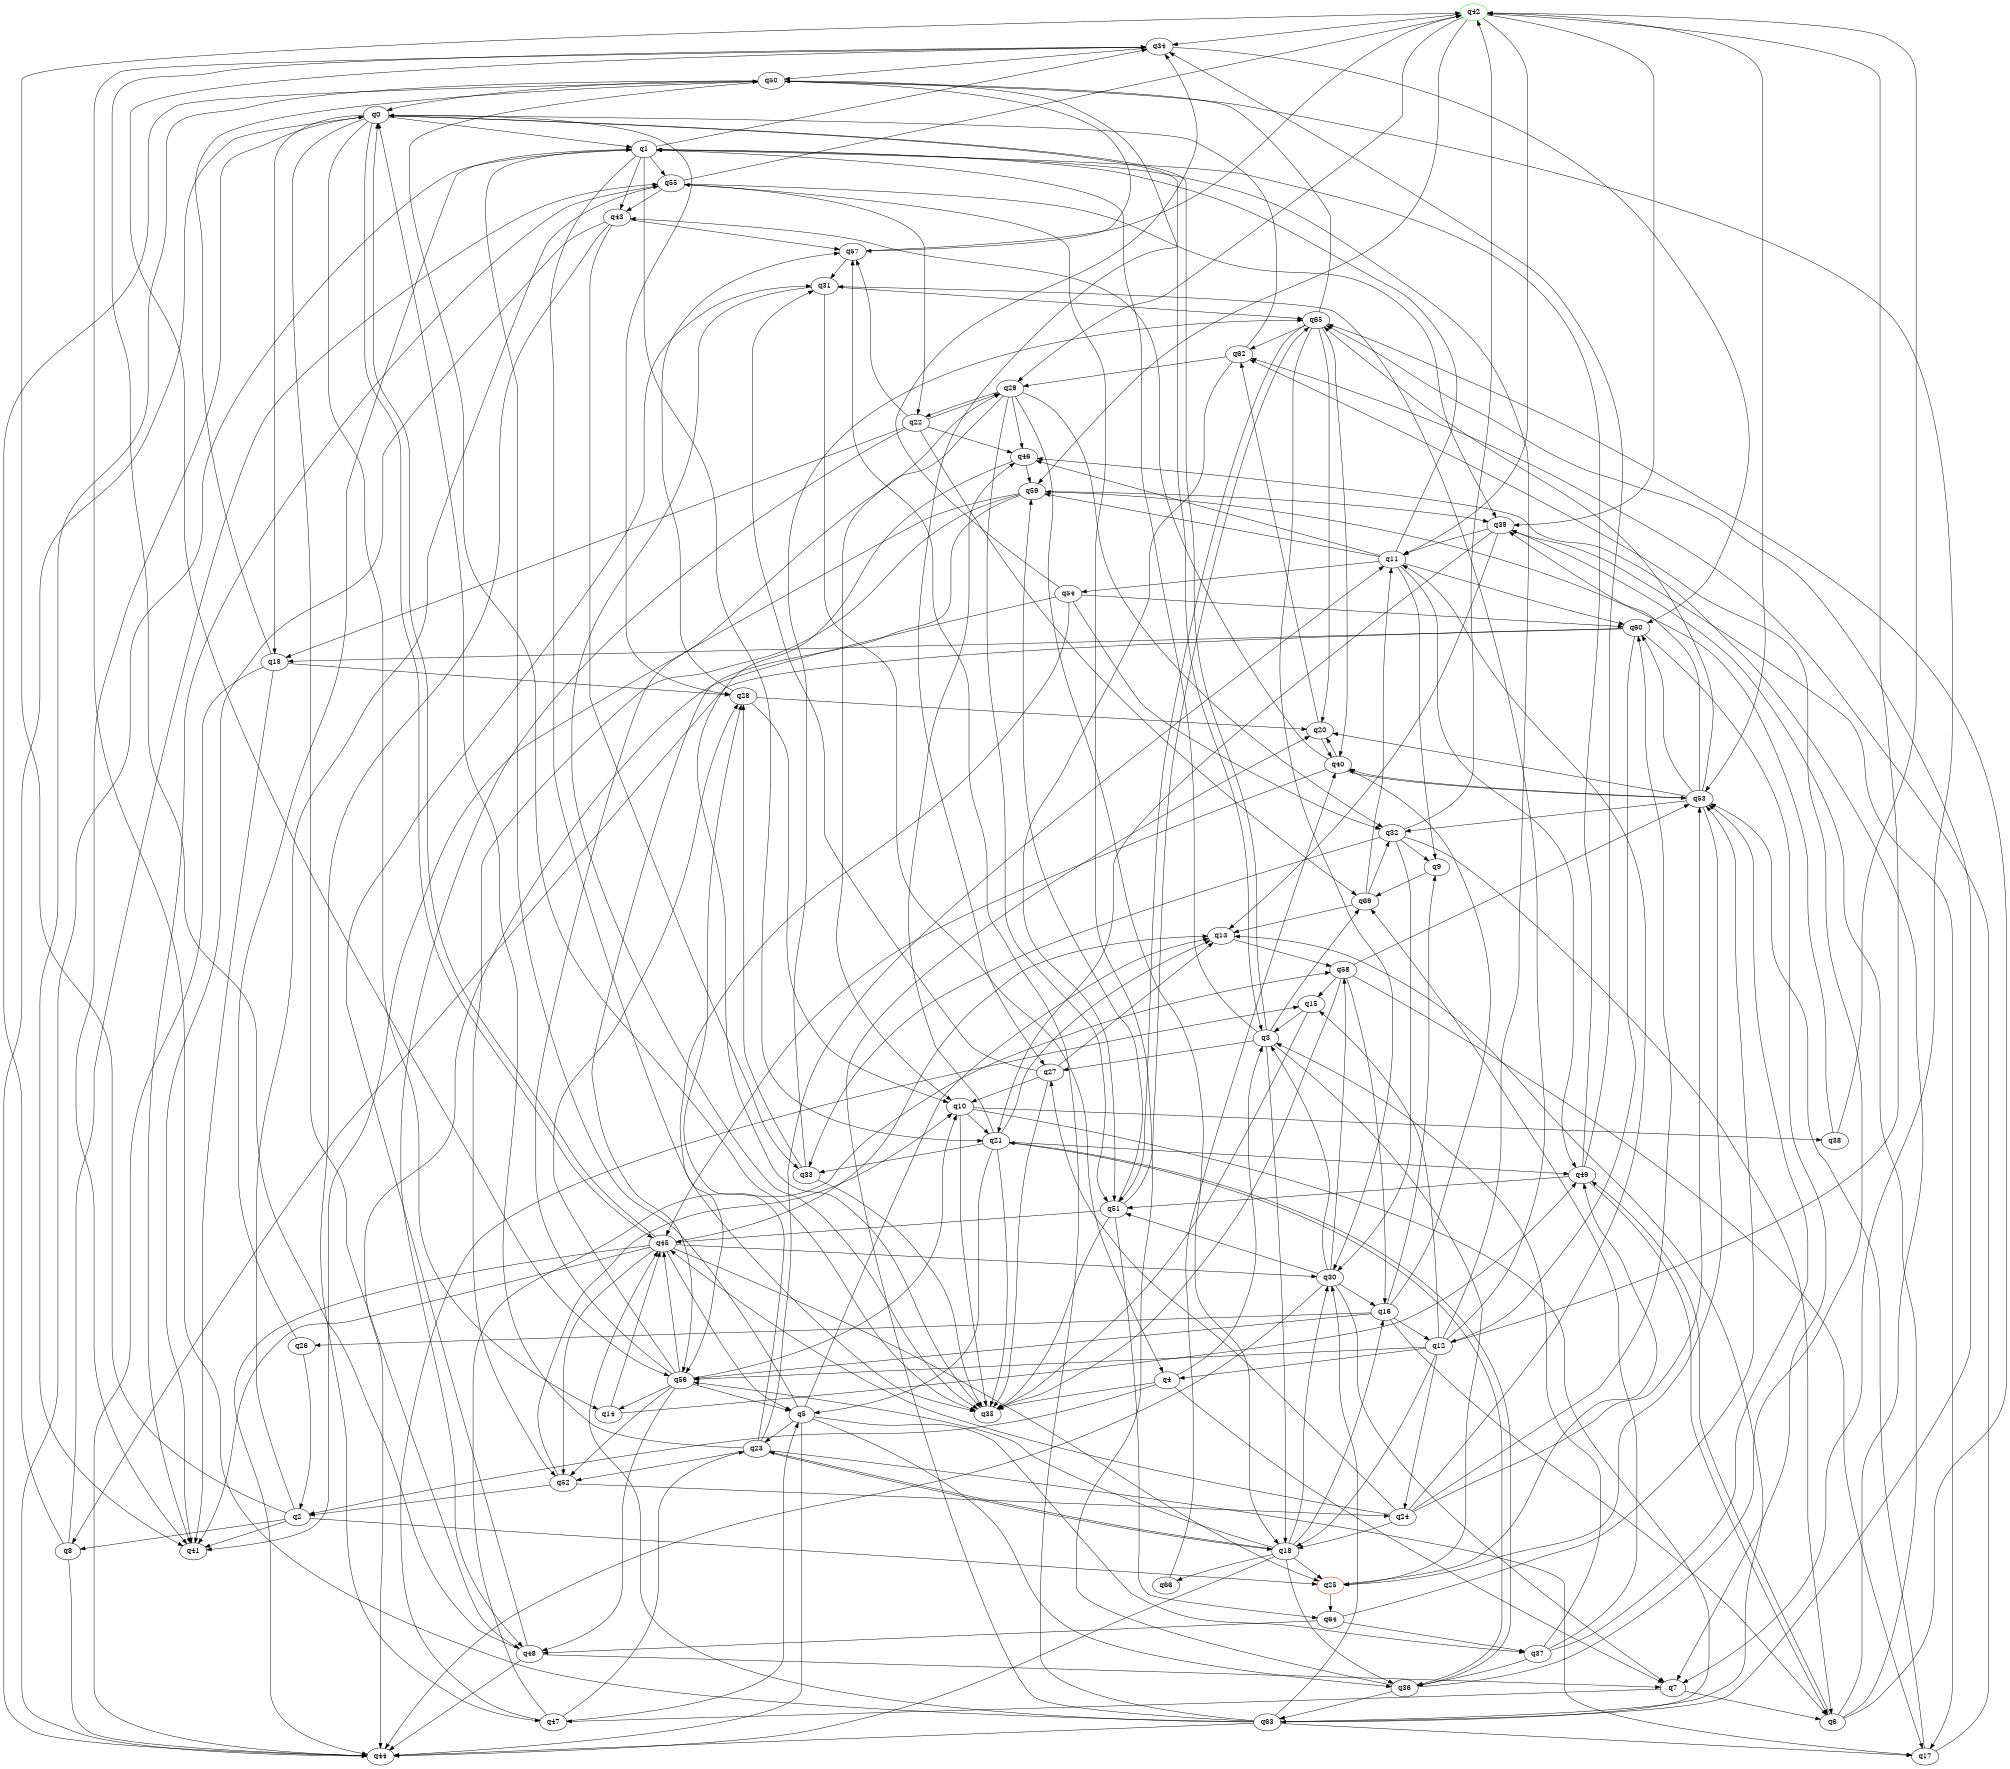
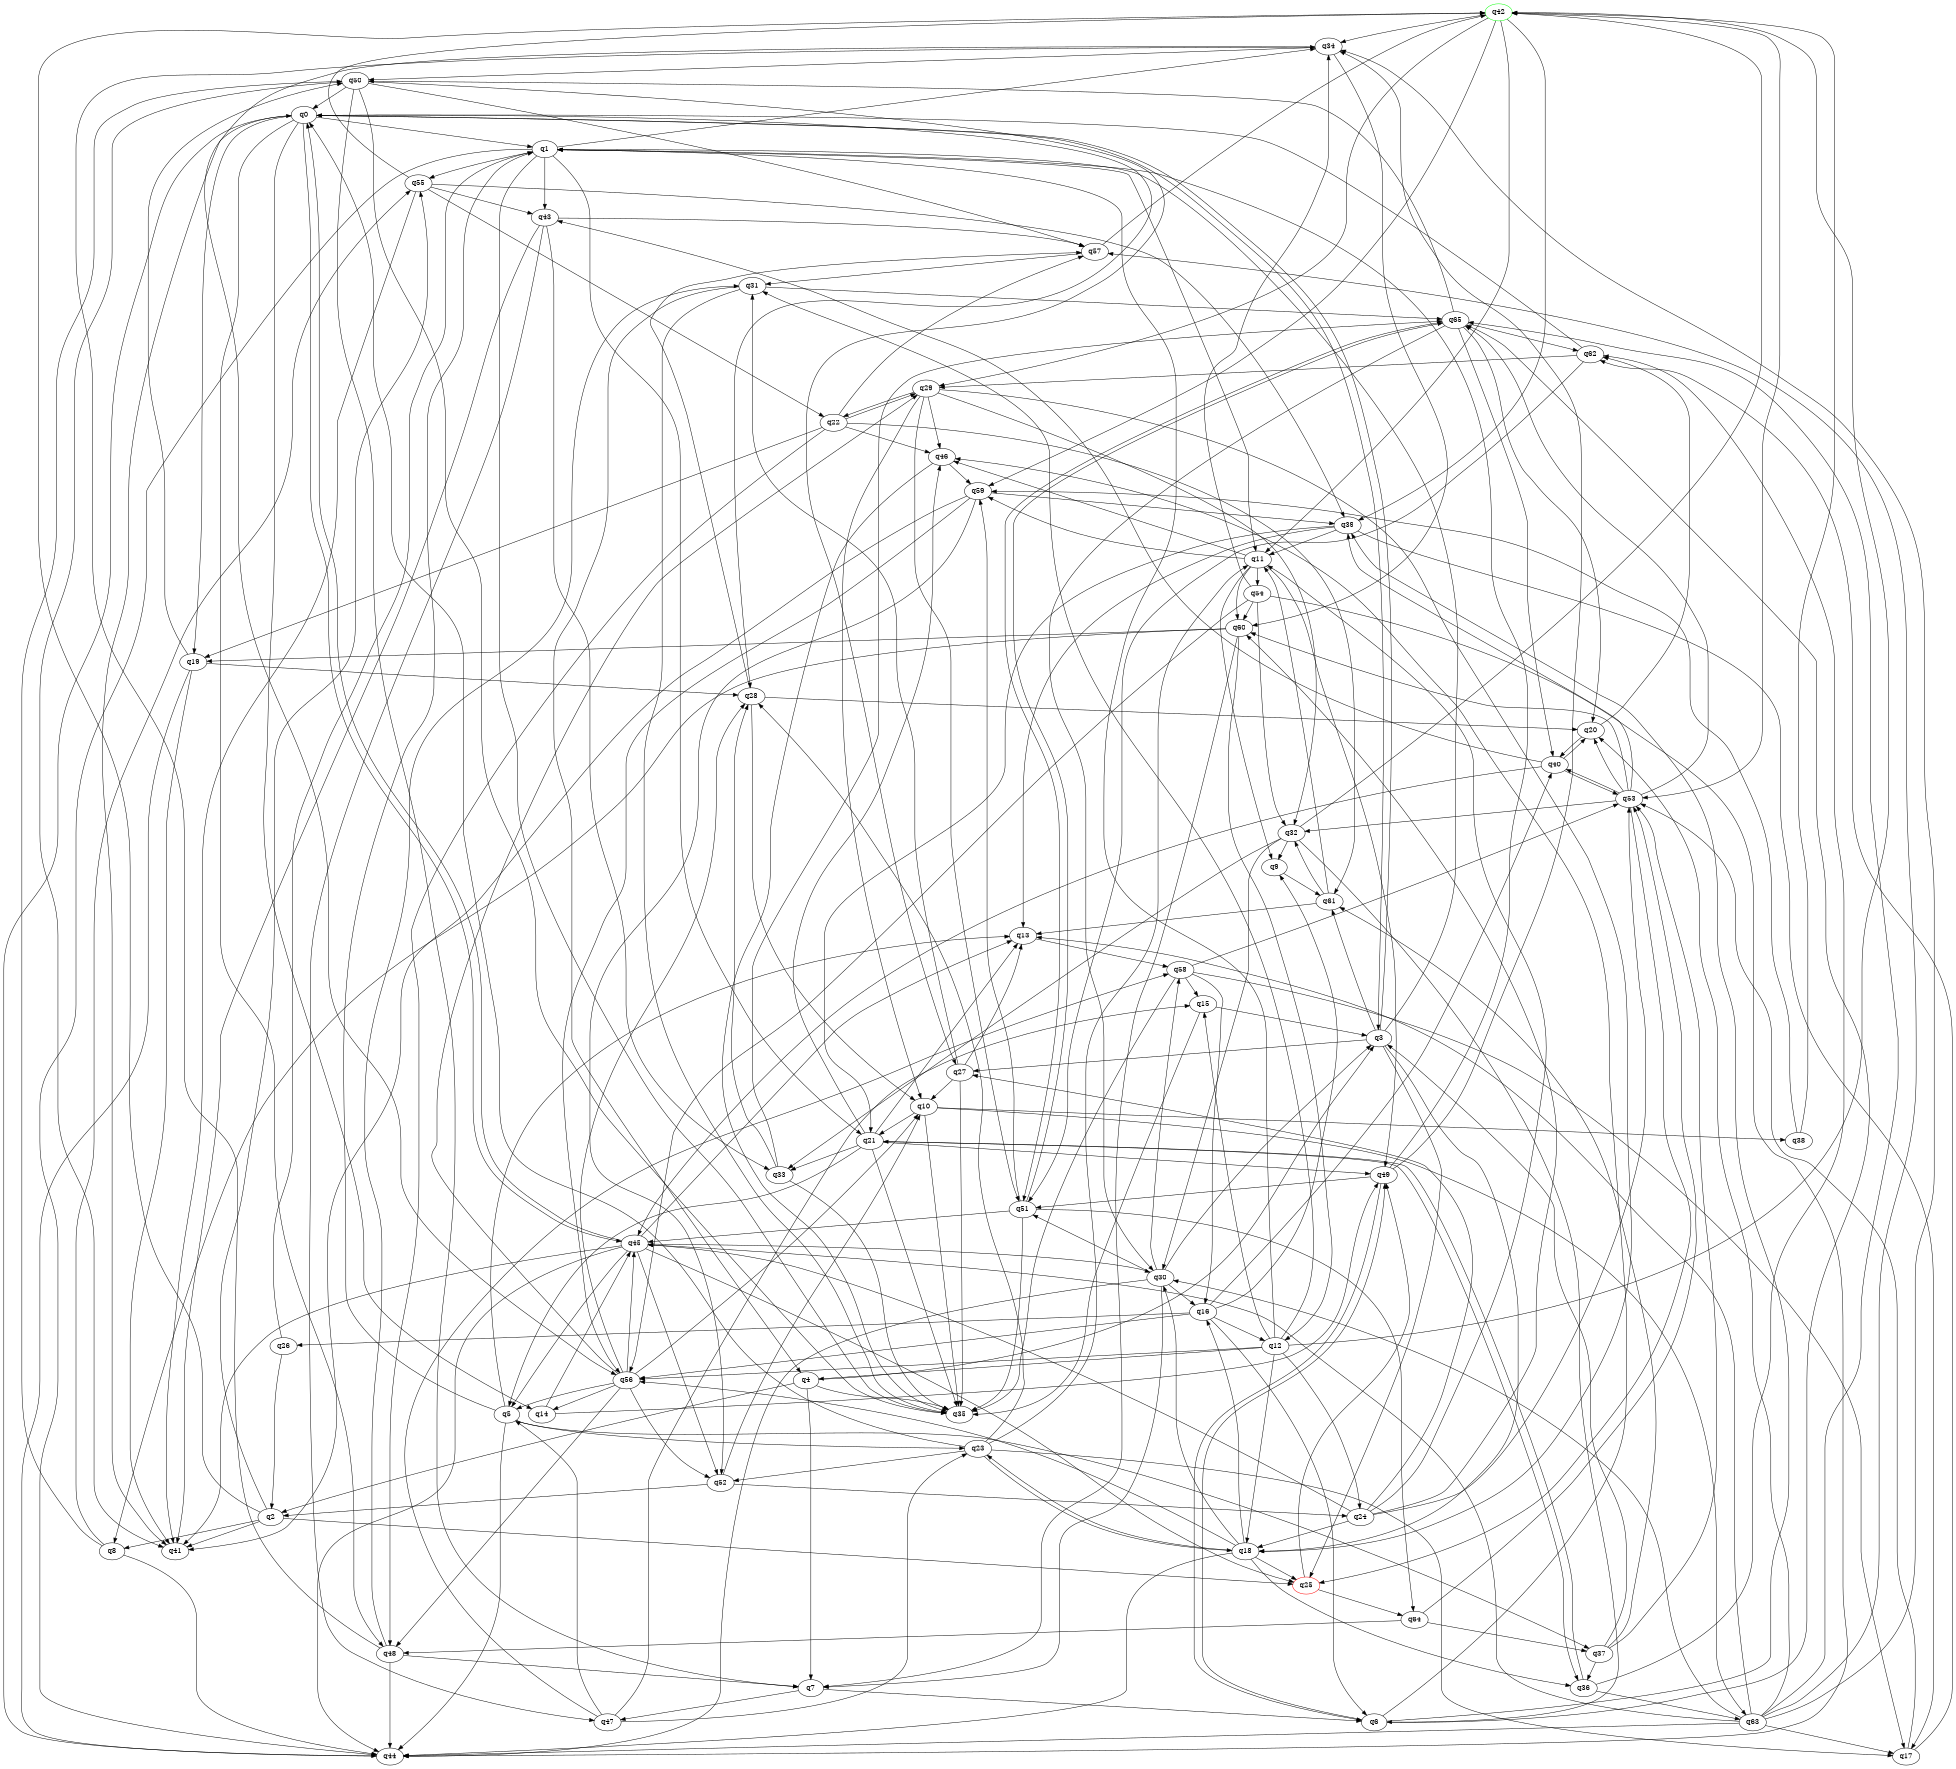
edge "q11" -> "q1": reversed
edge "q36" -> "q55": removed
node "q69": label "q69" -> "q61"
node "q66": removed
edge "q5" -> "q36": removed
